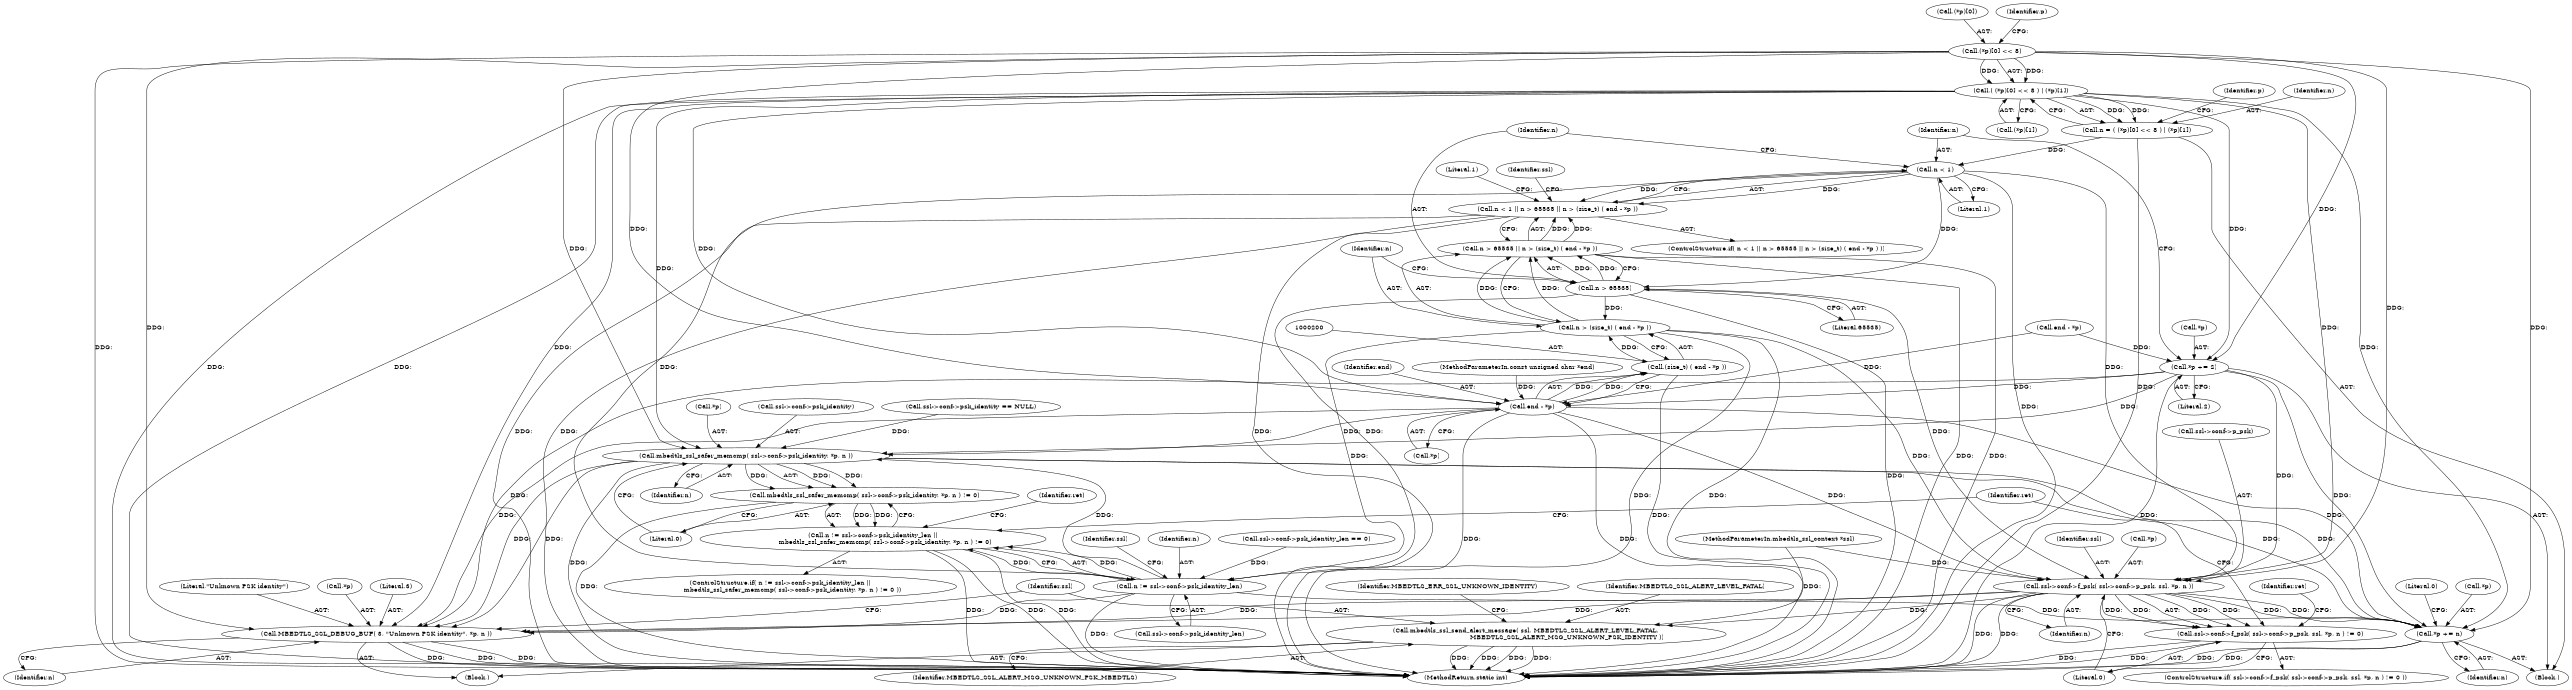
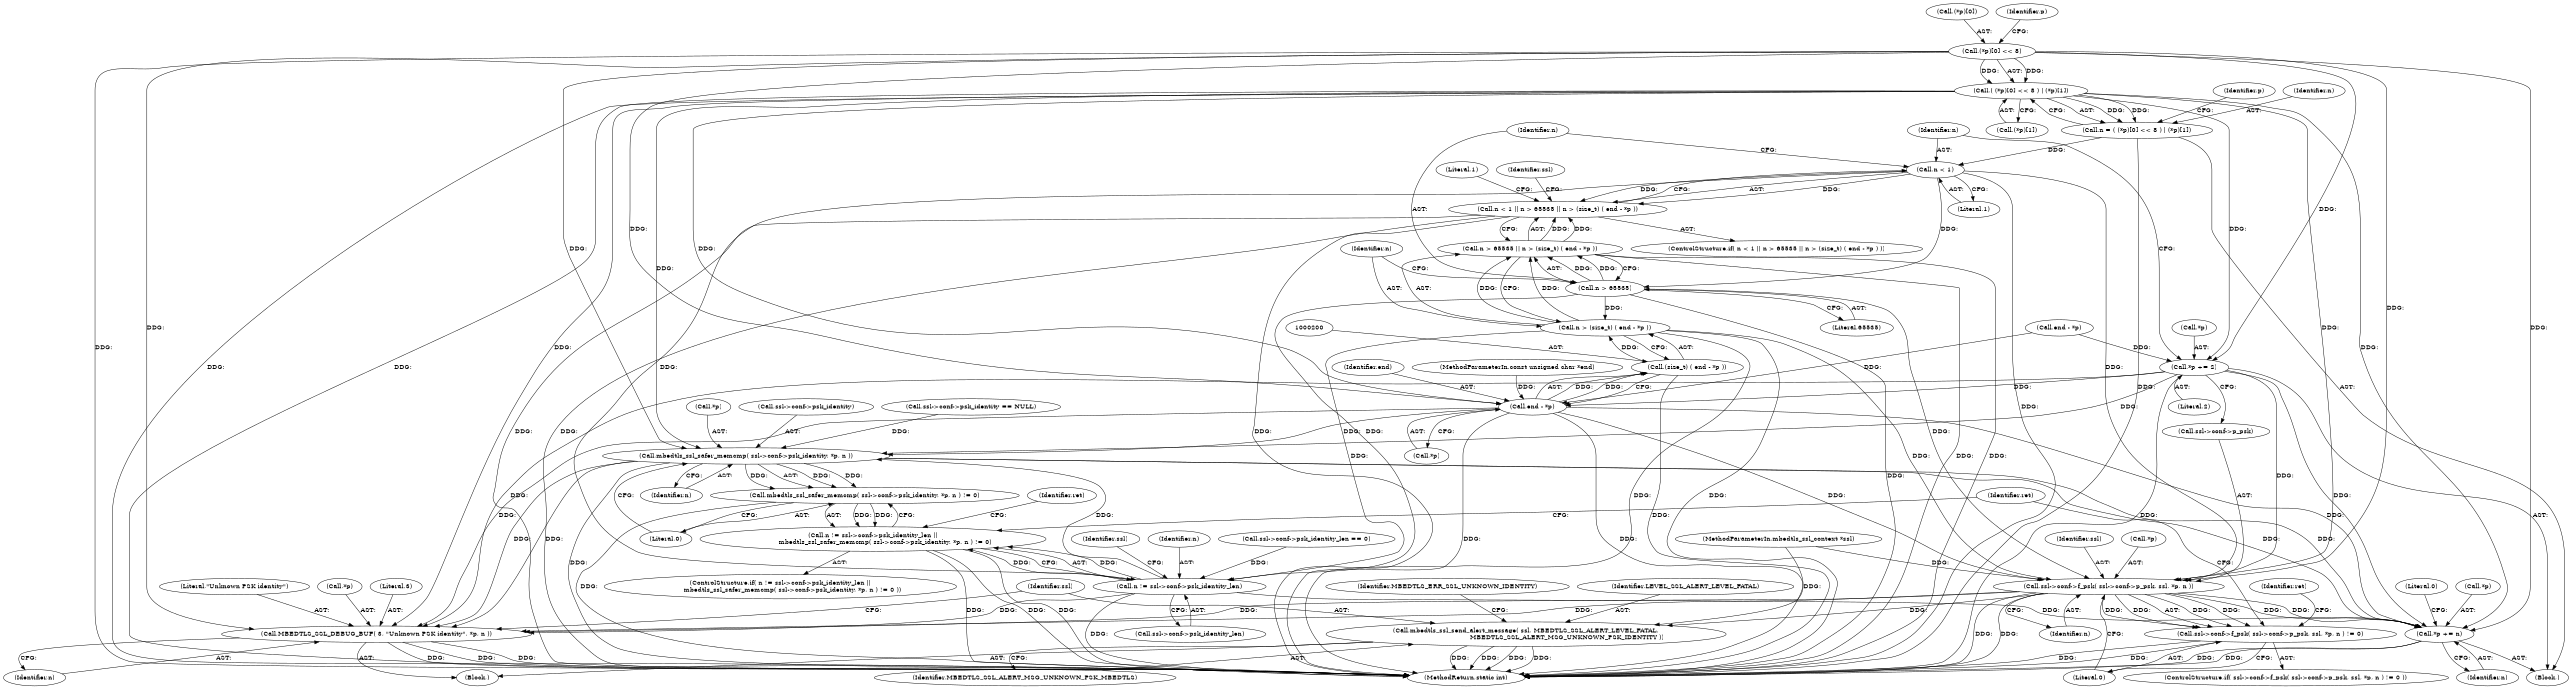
edge "(Call,*p += 2)" -> "(Literal,2)": now "(Call,*p += 2)" -> "(Call,ssl->conf->p_psk)"
node "(Identifier,MBEDTLS_SSL_ALERT_LEVEL_FATAL)": label "(Identifier,MBEDTLS_SSL_ALERT_LEVEL_FATAL)" -> "(Identifier,LEVEL_SSL_ALERT_LEVEL_FATAL)"
